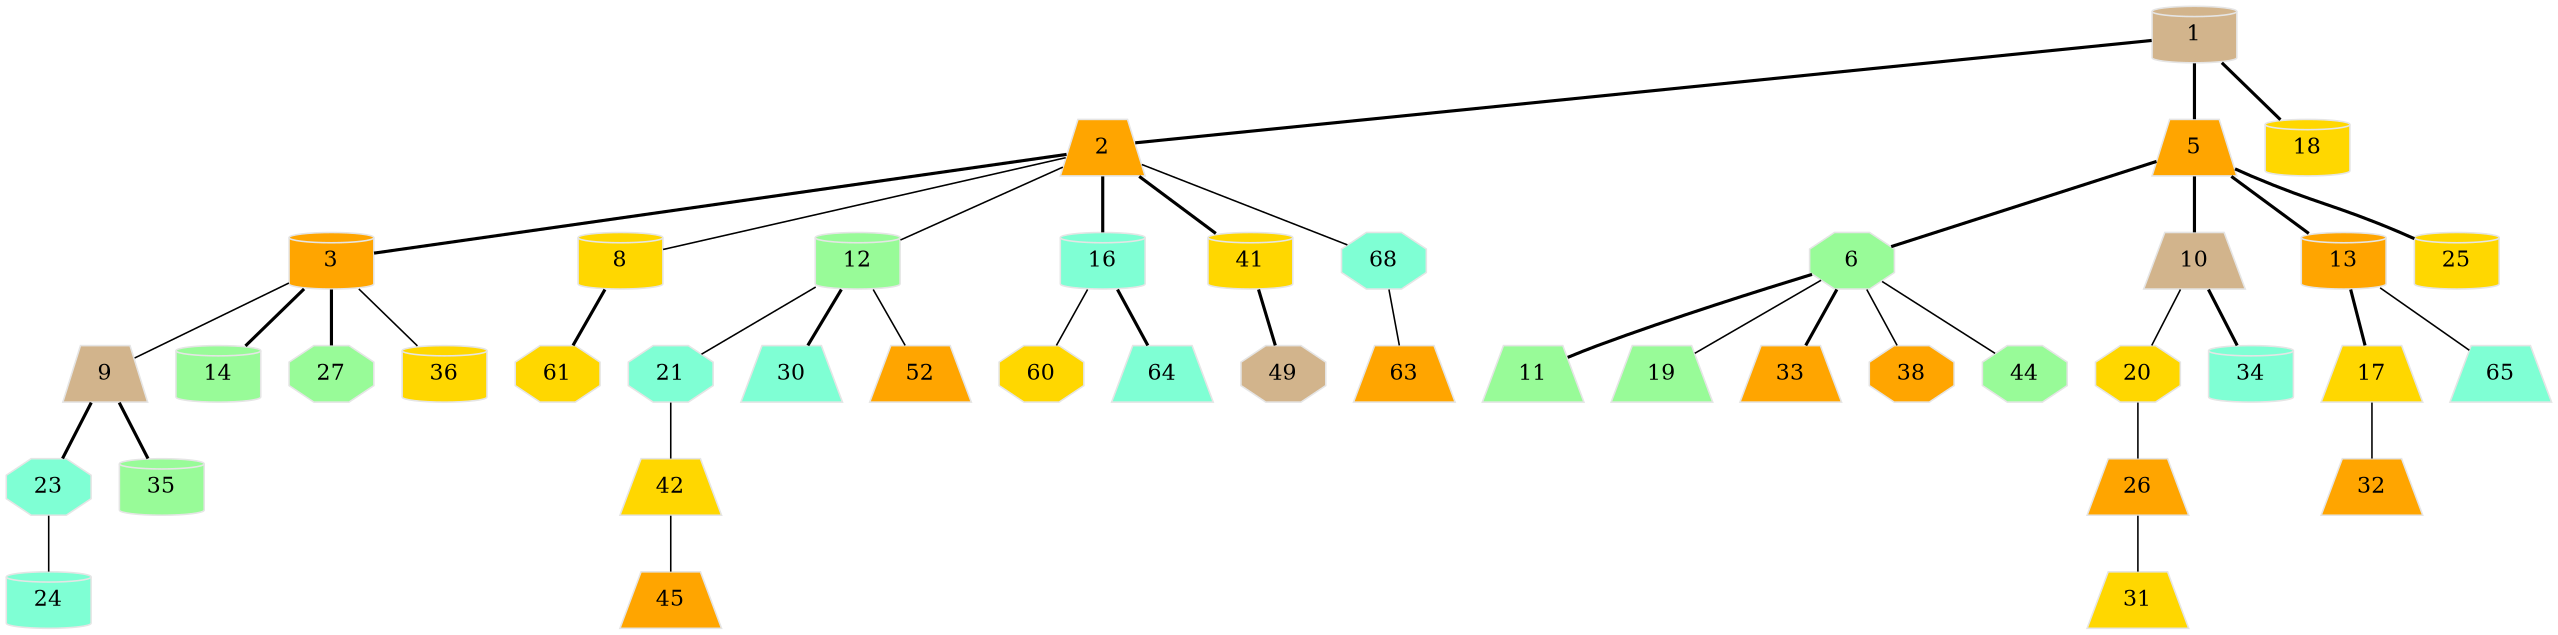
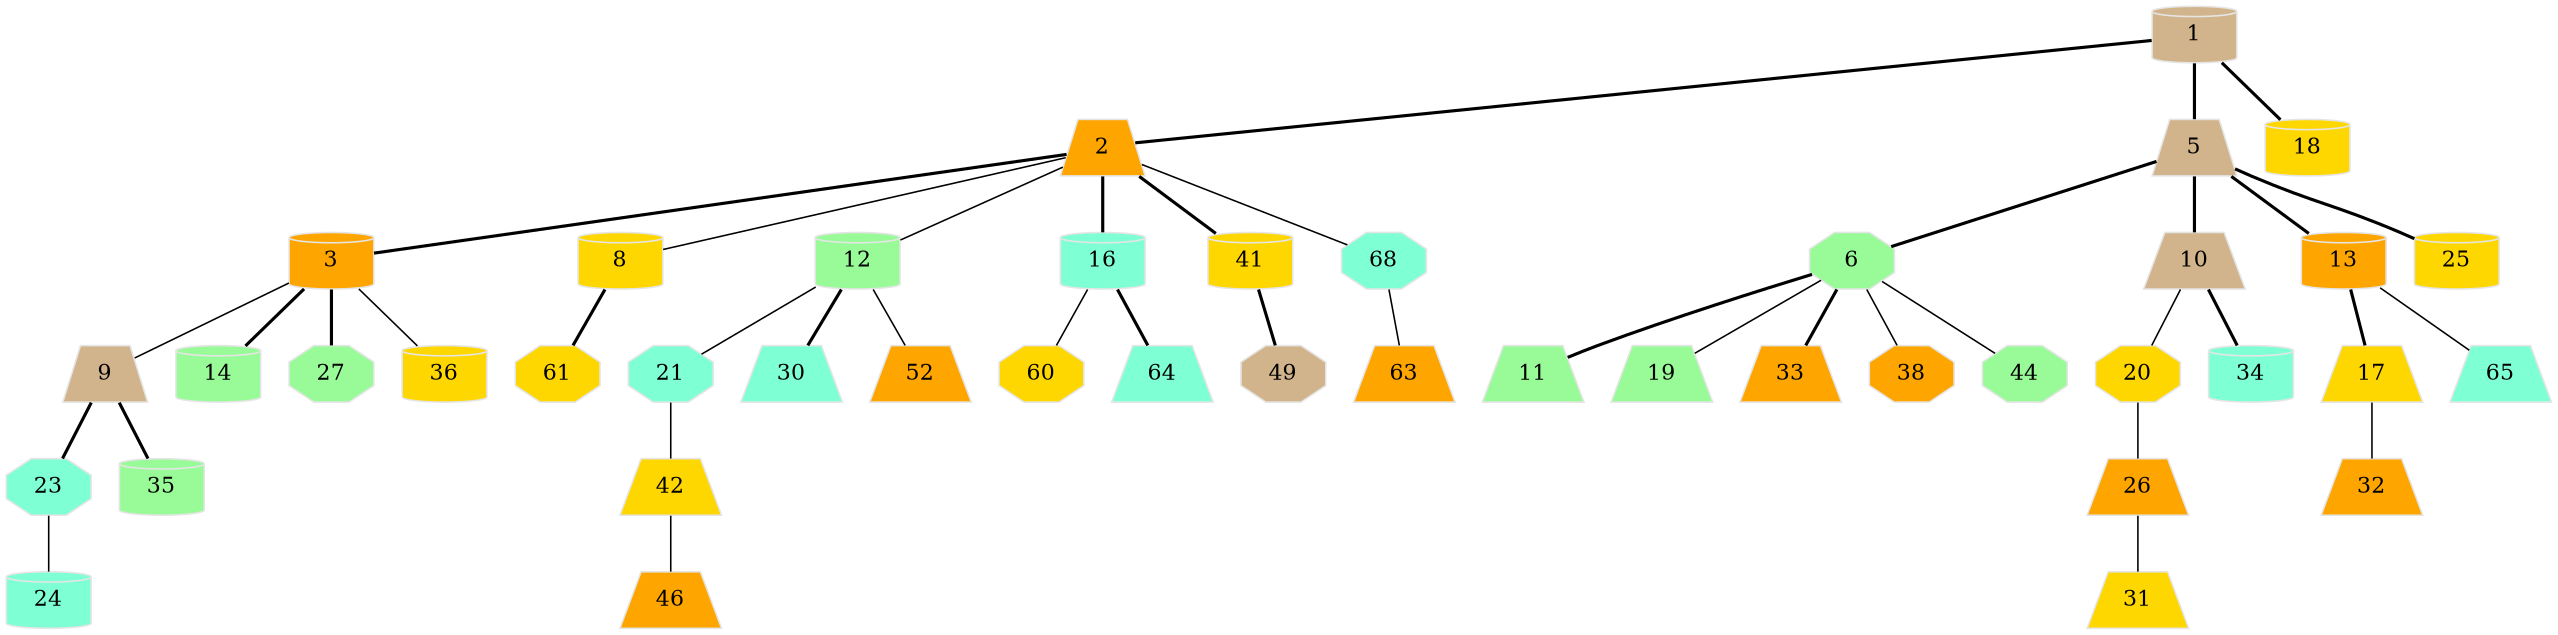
node "5": fillcolor orange -> tan
node "45": label "45" -> "46"
